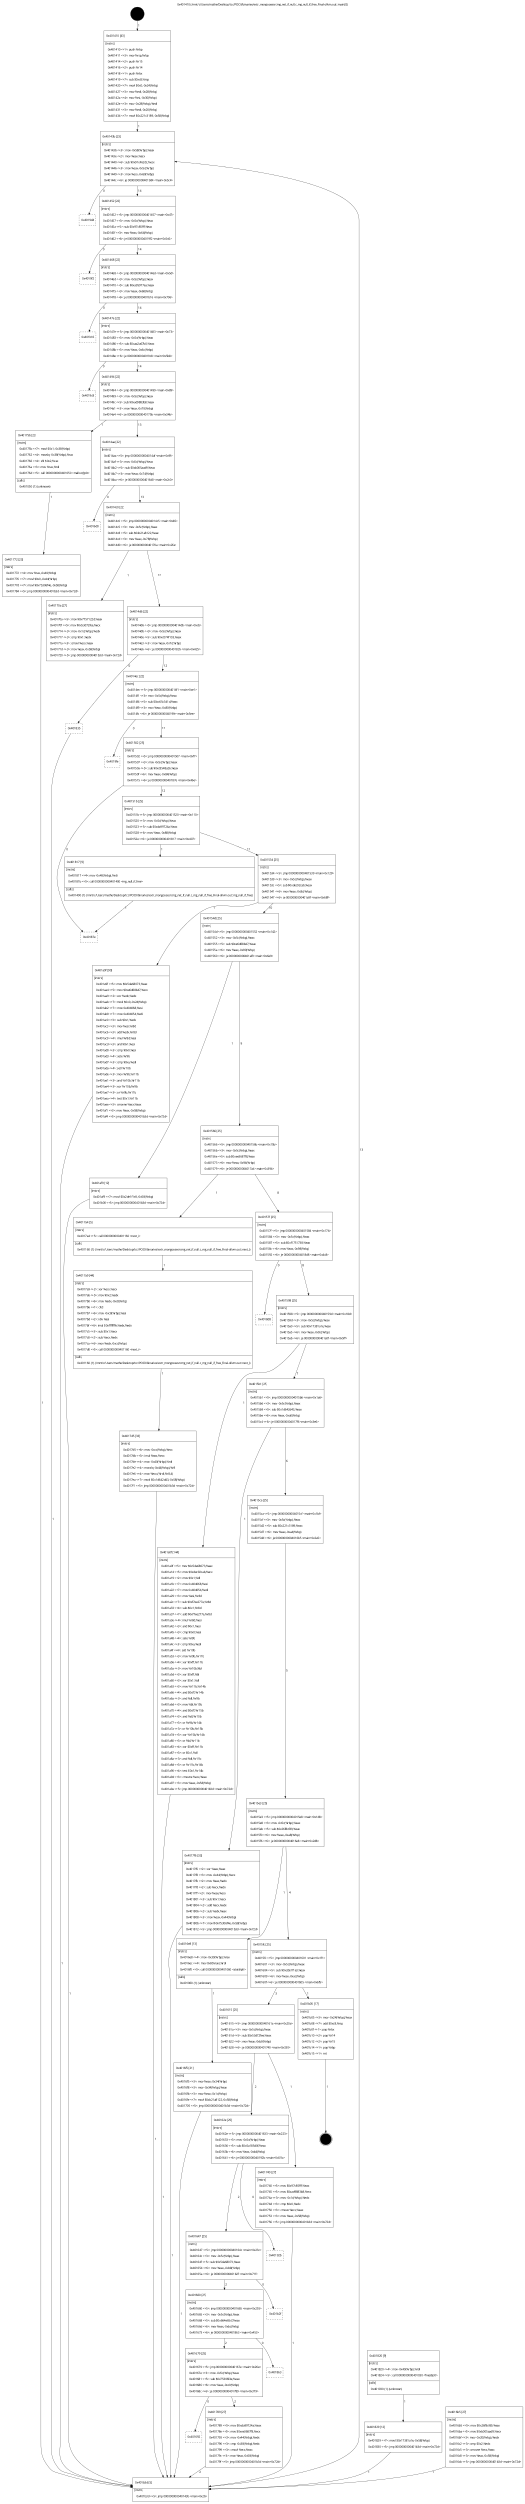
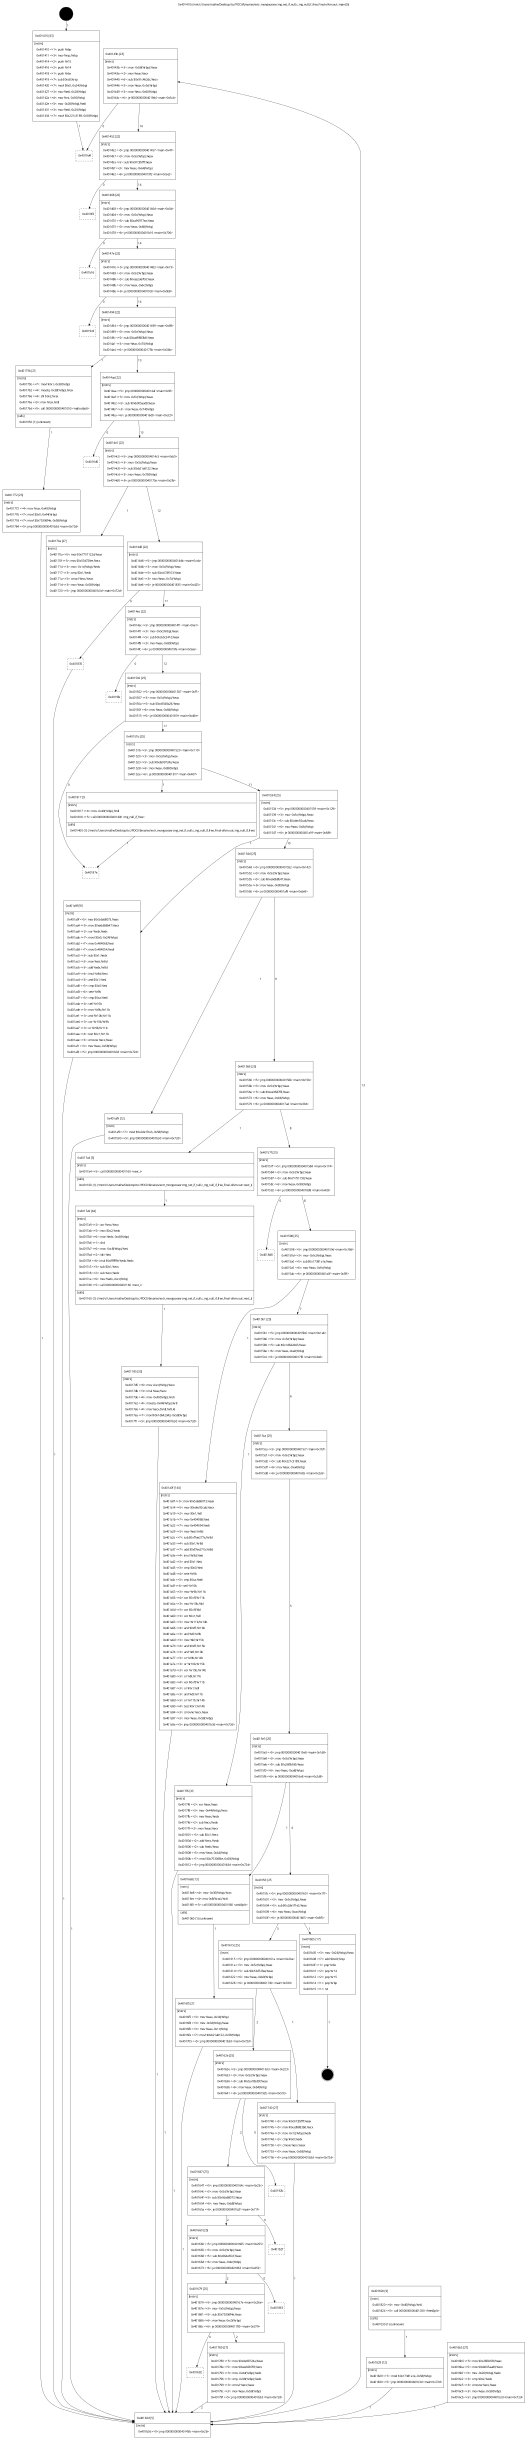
edge "0x401410 [43]" -> "0x40143b [23]": now "0x401410 [43]" -> "0x4019d4"
